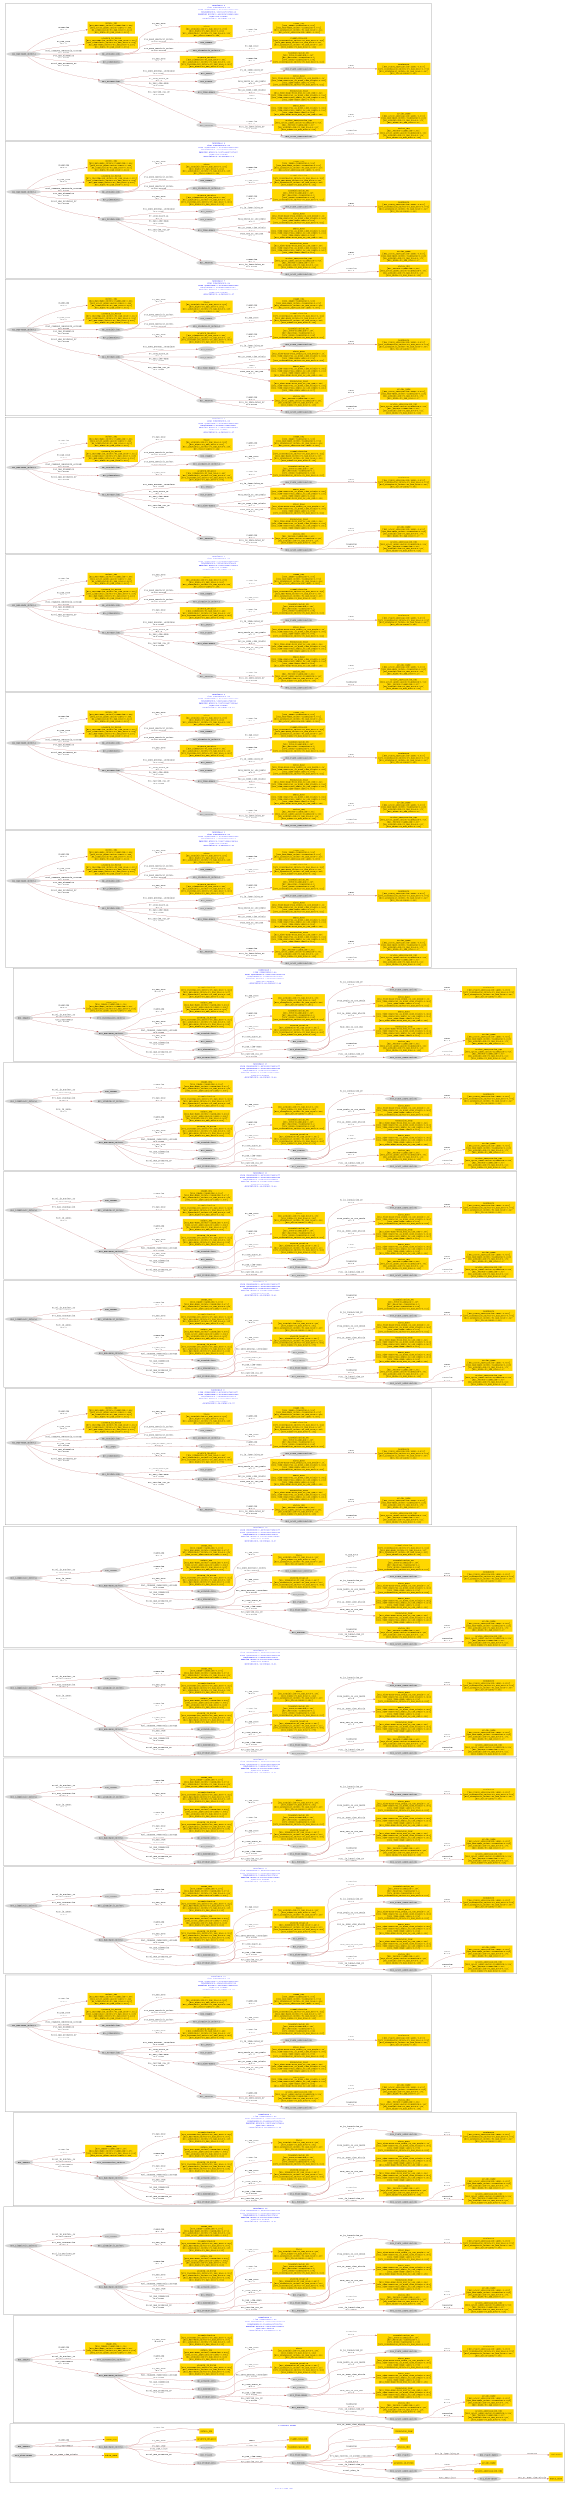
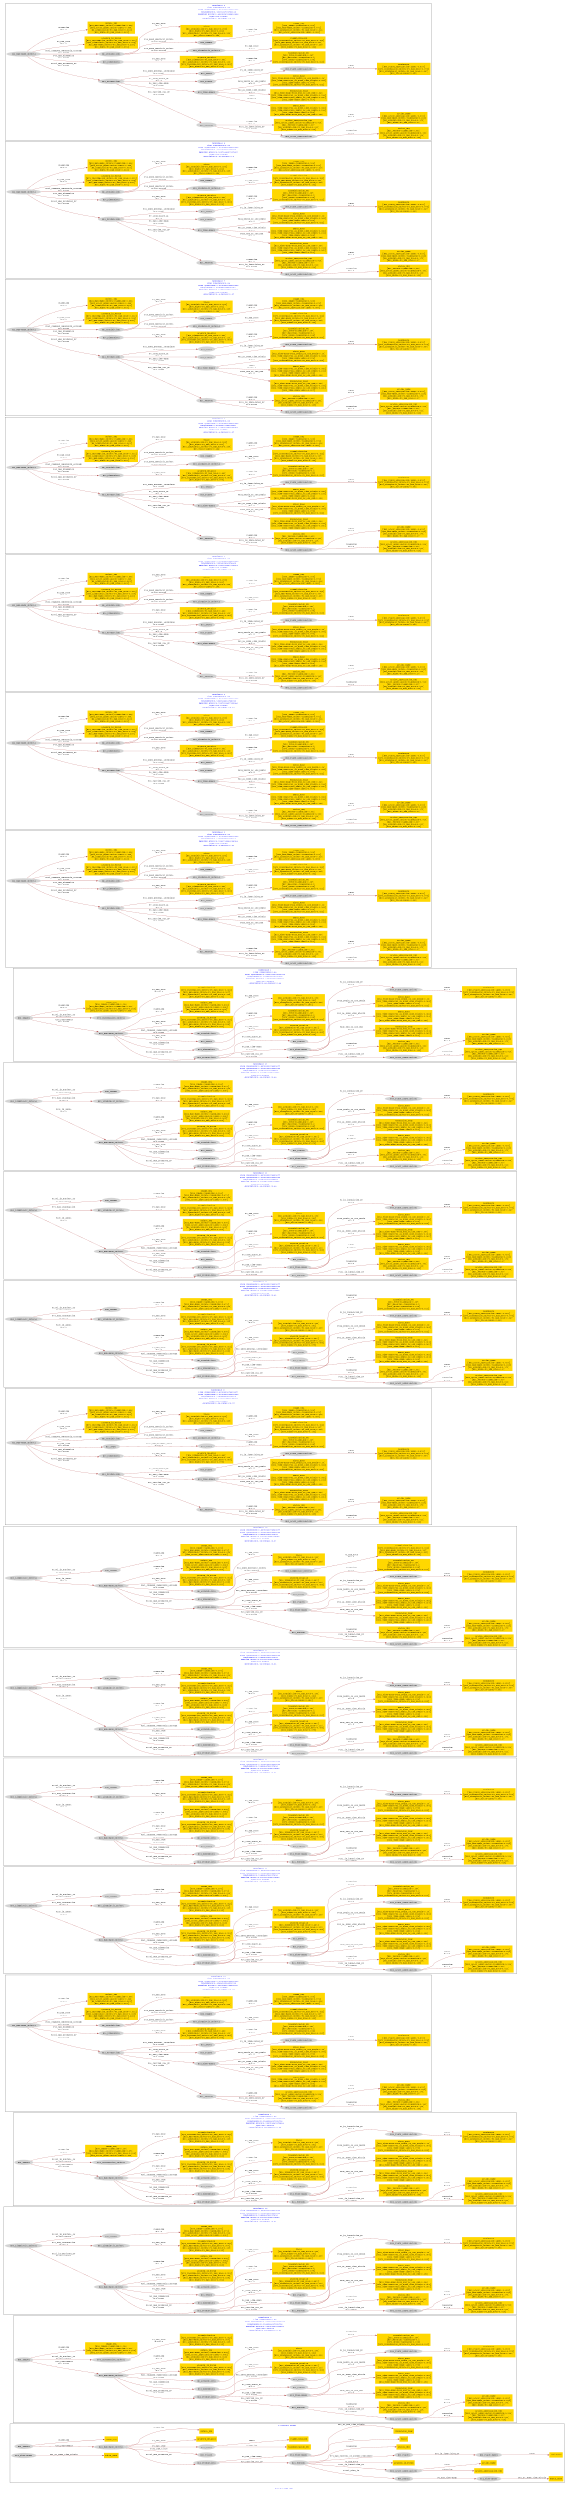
edge "E52_Time-Span1" -> "Production_Year": label "P82_at_some_time_within" -> "P82_at_has_time_within"
edge "E48_Place_Name1" -> "Residence": label "produced" -> "label"
edge "E69_Death1" -> "E52_Time-Span3": label "P102_has_title" -> "P4_has_time-span"
